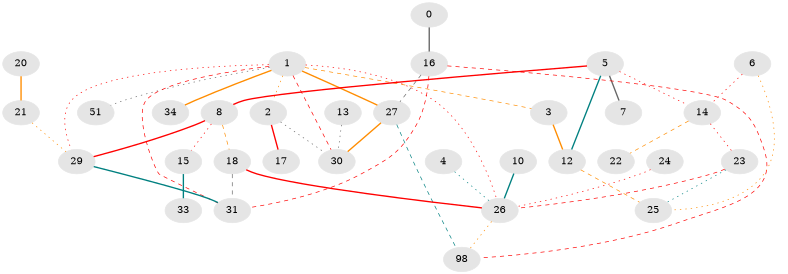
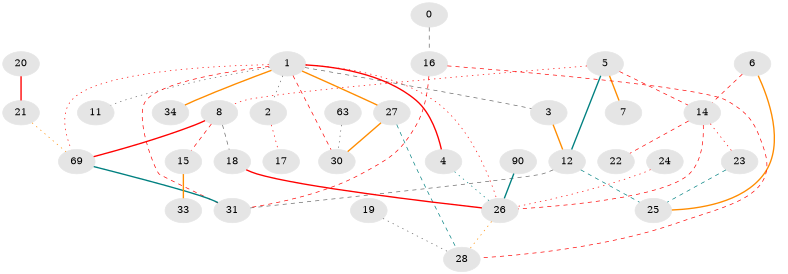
edge "0" -- "16": style bold -> dashed
edge "5" -- "8": style bold -> dotted
edge "20" -- "21": color darkorange -> red
edge "1" -- "2": color darkorange -> gray40
edge "1" -- "4": added
edge "5" -- "7": color gray40 -> darkorange
edge "6" -- "14": style dotted -> dashed
edge "1" -- "3": color darkorange -> gray40
edge "16" -- "27": removed
edge "5" -- "14": style dotted -> dashed
node "51": label "51" -> "11"
node "13": label "13" -> "63"
edge "8" -- "15": style dotted -> dashed
edge "8" -- "18": color darkorange -> gray40
edge "2" -- "17": style bold -> dotted
edge "2" -- "30": removed
edge "14" -- "22": color darkorange -> red
edge "6" -- "25": style dotted -> bold
node "29": label "29" -> "69"
node "10": label "10" -> "90"
edge "15" -- "33": color teal -> darkorange
edge "18" -- "31": now "12" -- "31"
edge "23" -- "25": style dotted -> dashed
edge "12" -- "25": color darkorange -> teal
edge "23" -- "26": now "14" -- "26"
node "19": added
node "98": label "98" -> "28"
